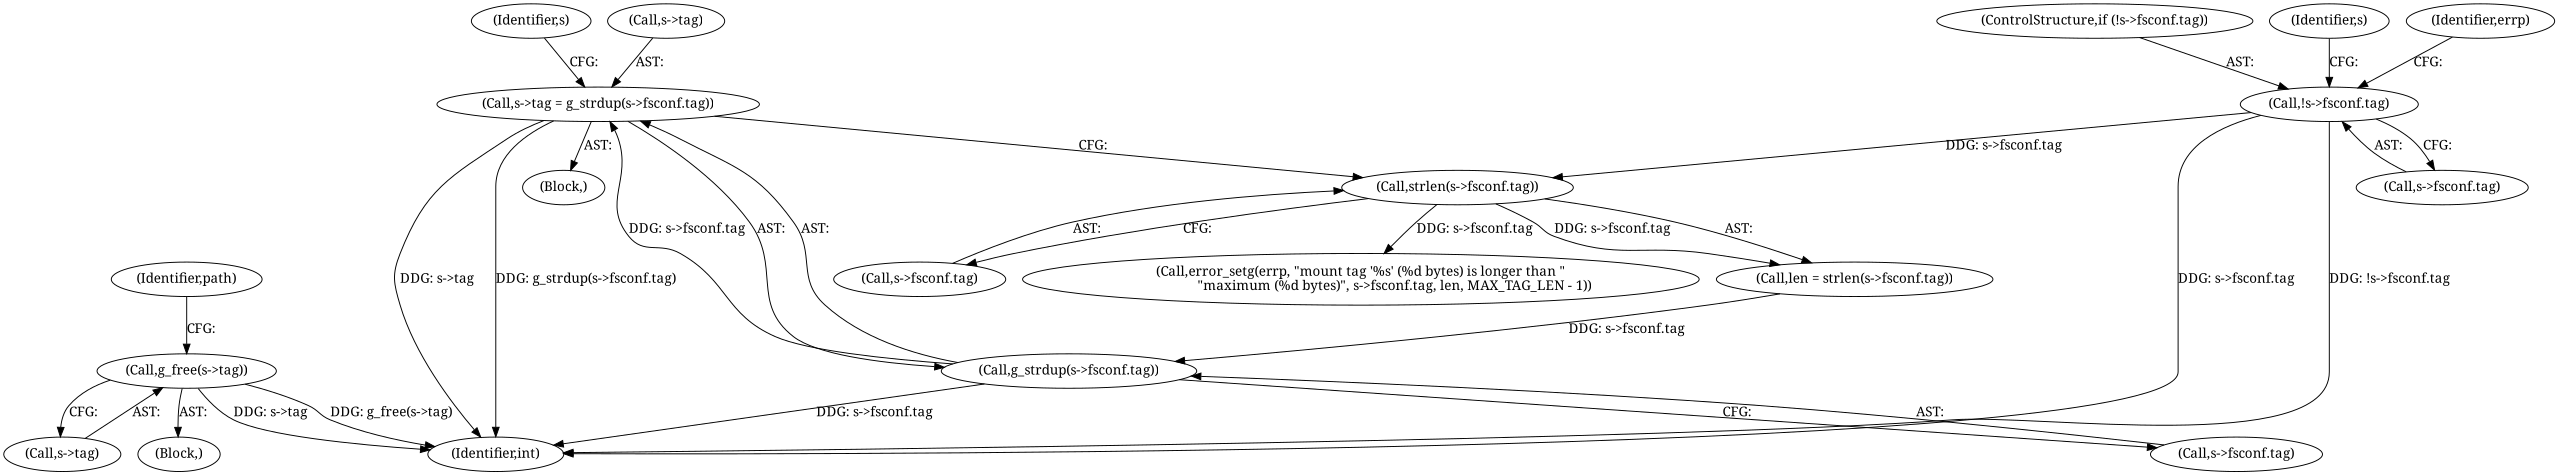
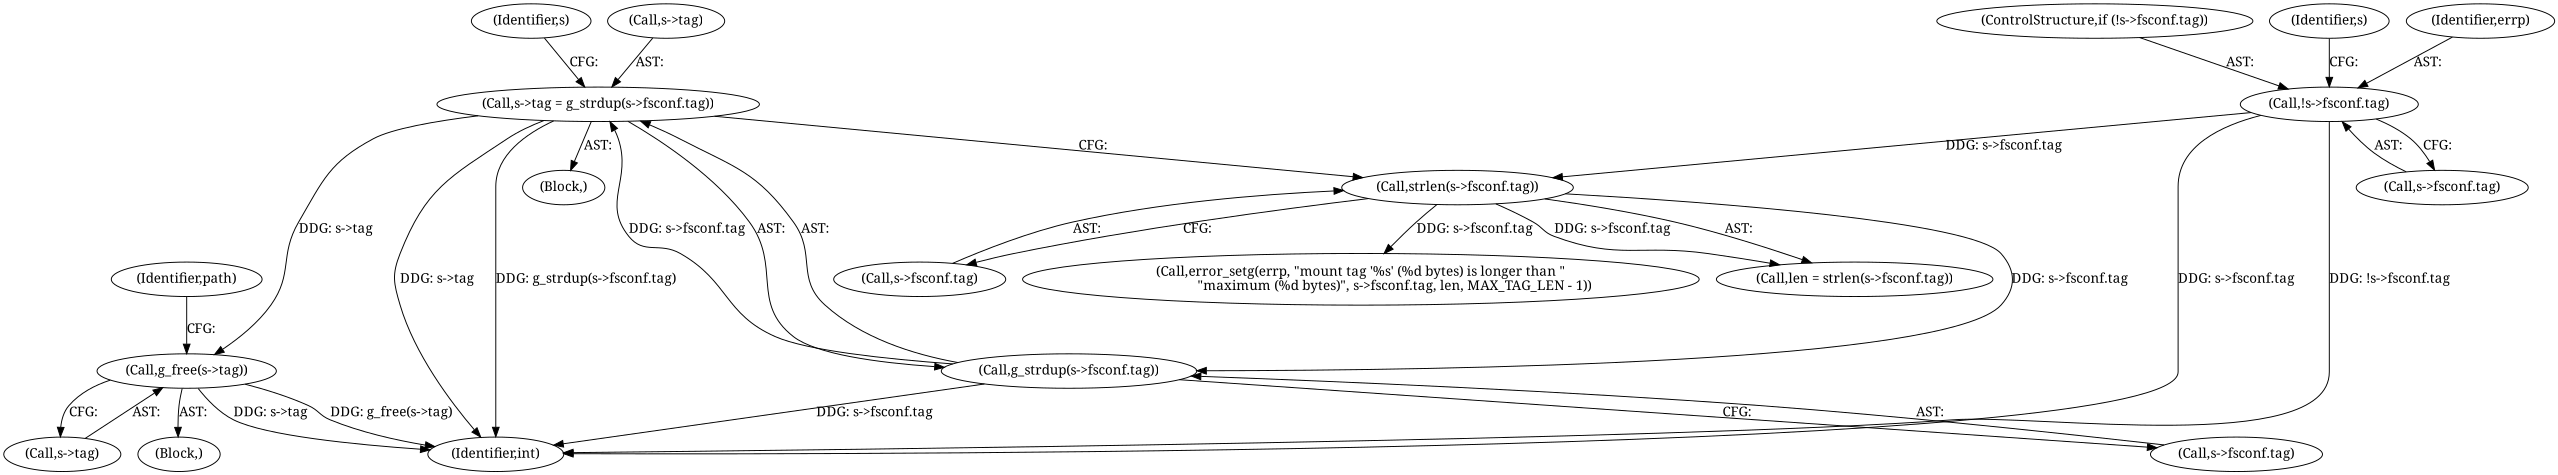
edge "(Identifier,errp)" -> "(Call,!s->fsconf.tag)": label "CFG: " -> "AST: "
edge "(Call,s->tag = g_strdup(s->fsconf.tag))" -> "(Call,g_free(s->tag))": added, label "DDG: s->tag"
edge "(Call,len = strlen(s->fsconf.tag))" -> "(Call,g_strdup(s->fsconf.tag))": now "(Call,strlen(s->fsconf.tag))" -> "(Call,g_strdup(s->fsconf.tag))"
